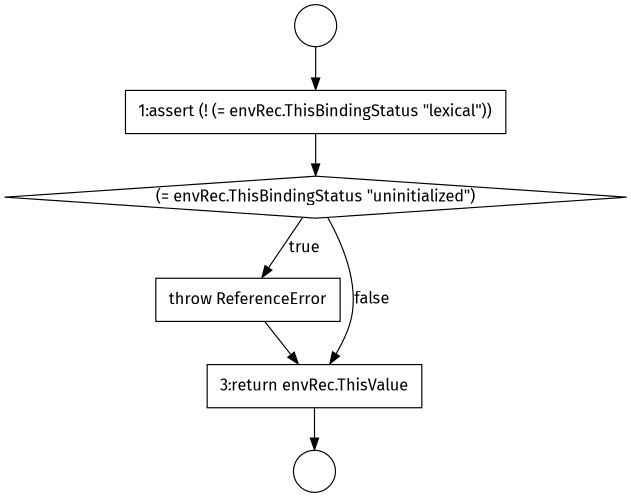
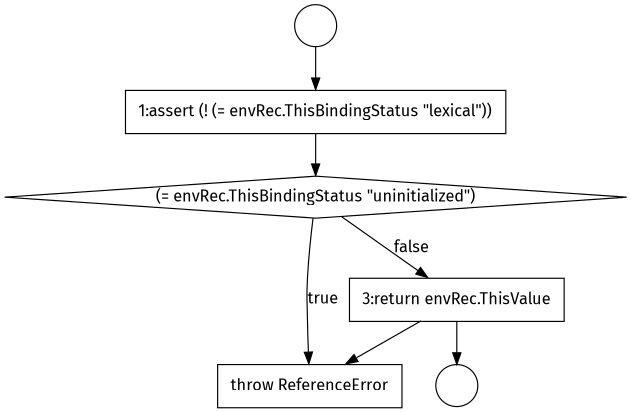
edge "throw ReferenceError" -> "3:return envRec.ThisValue": reversed
